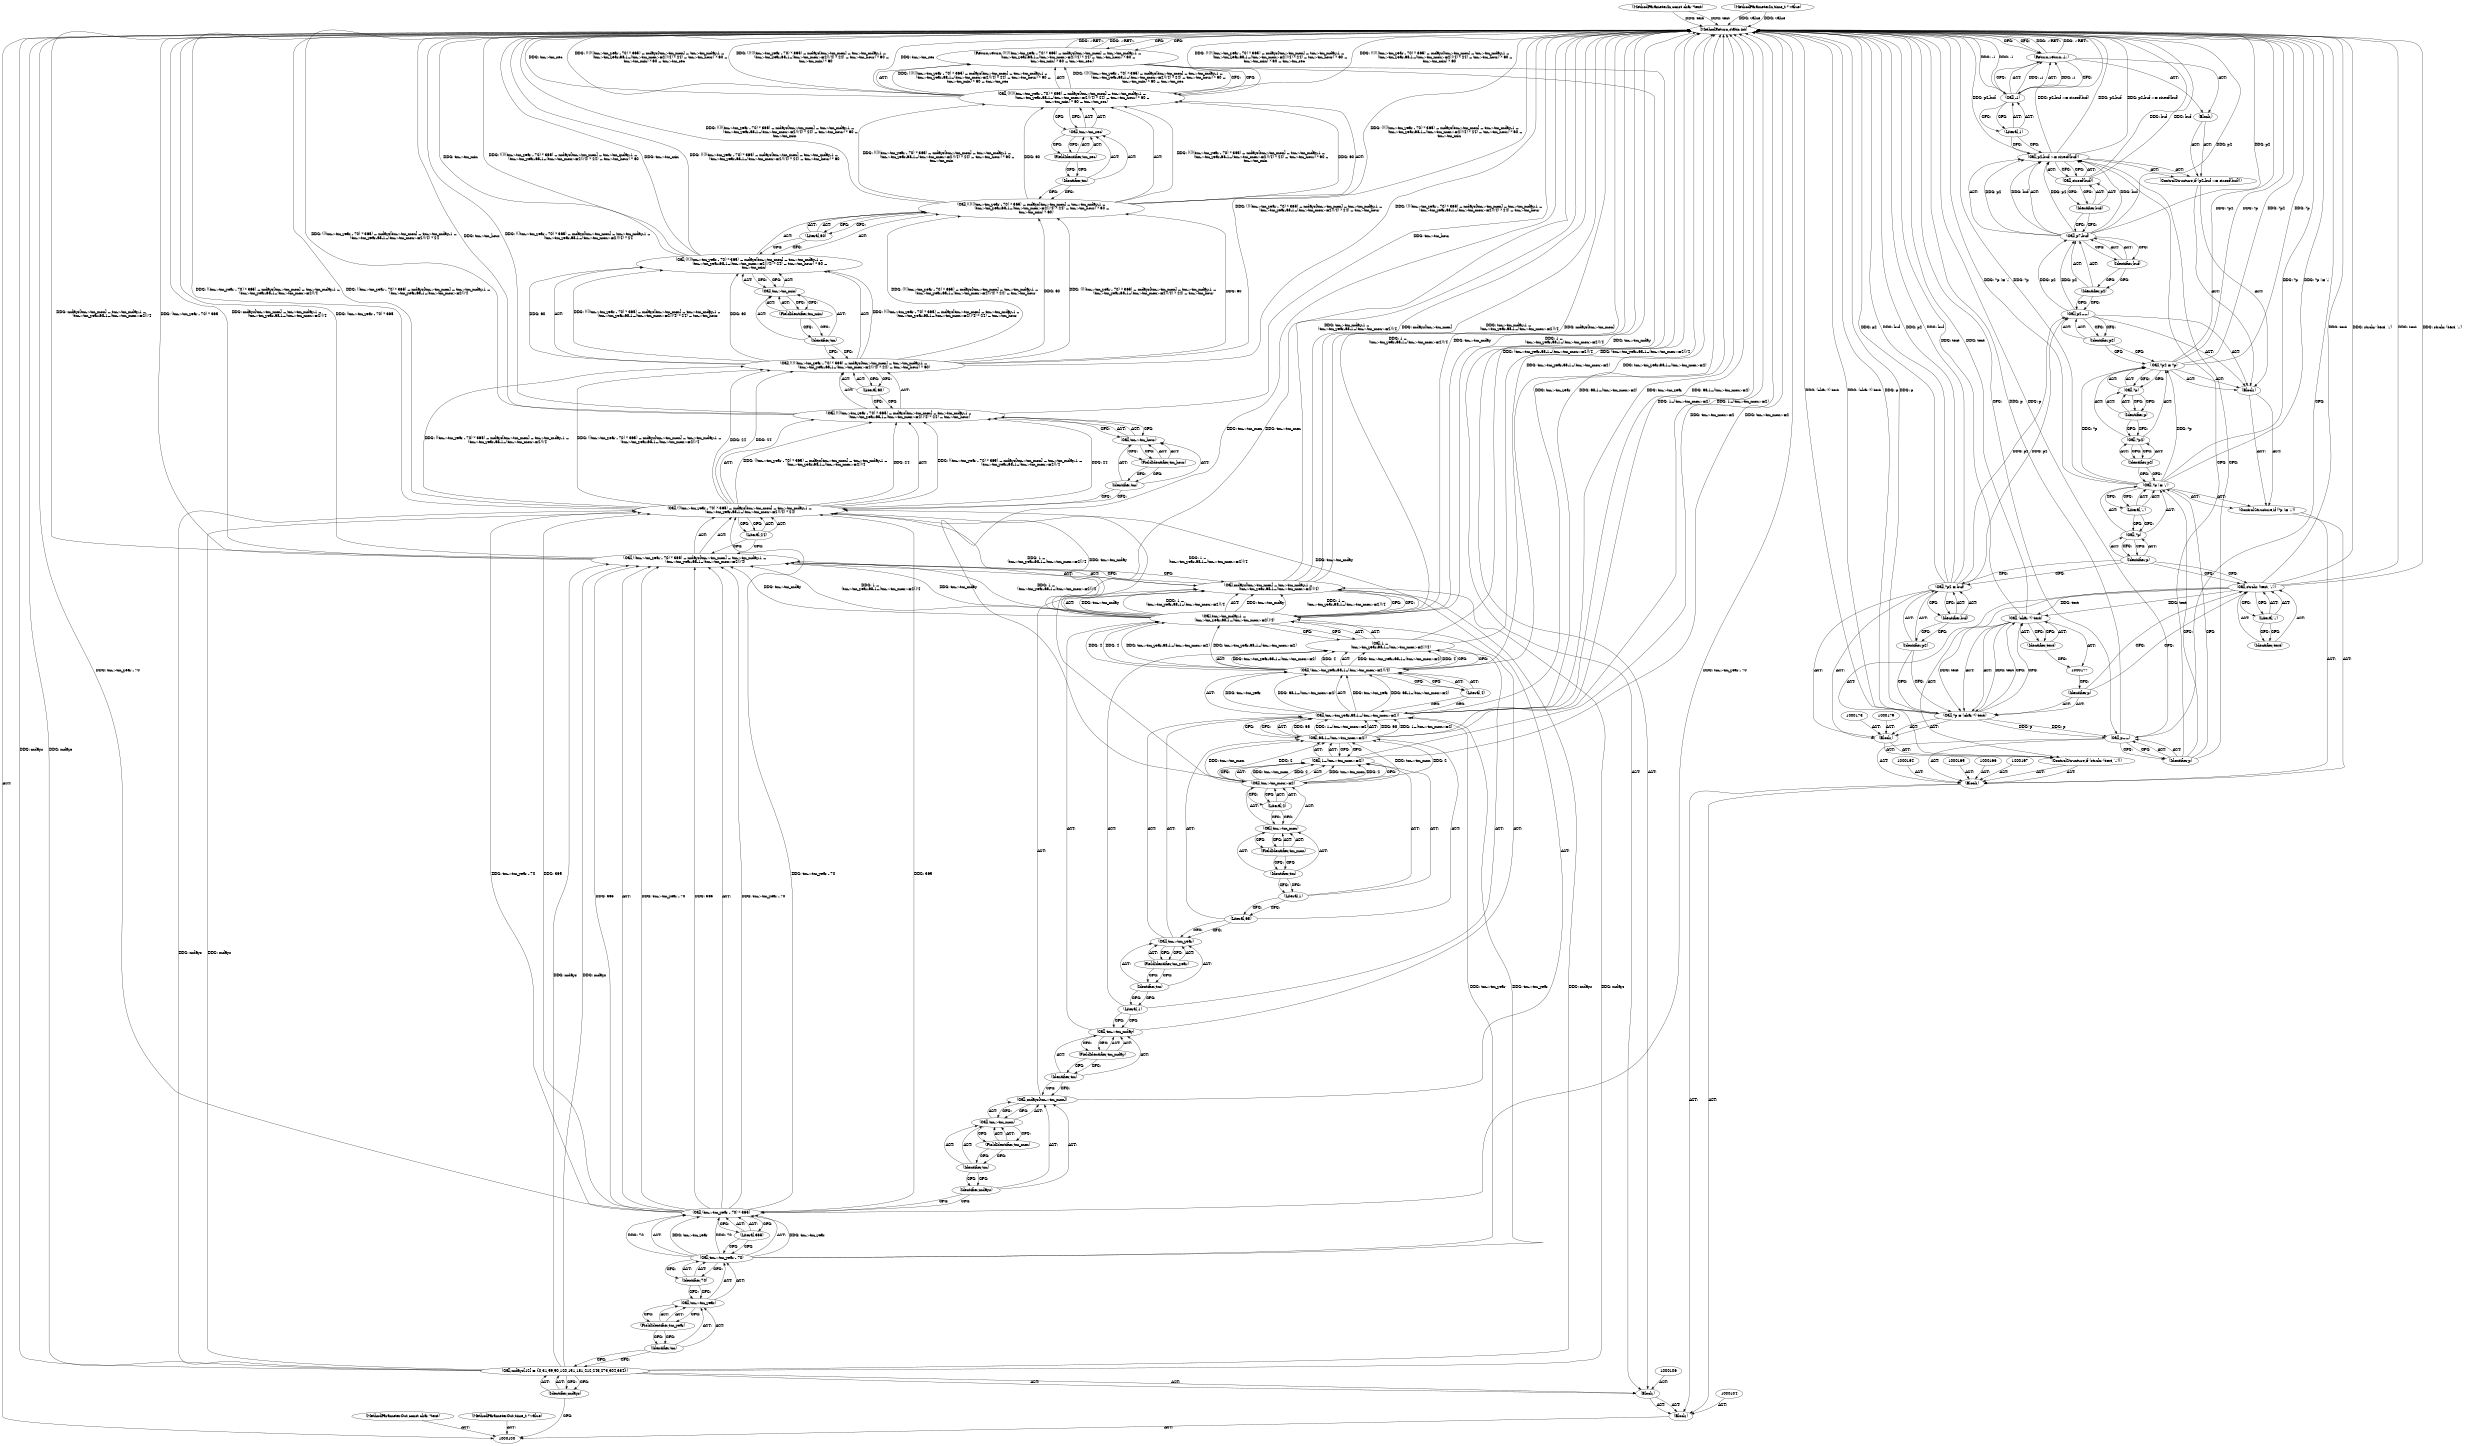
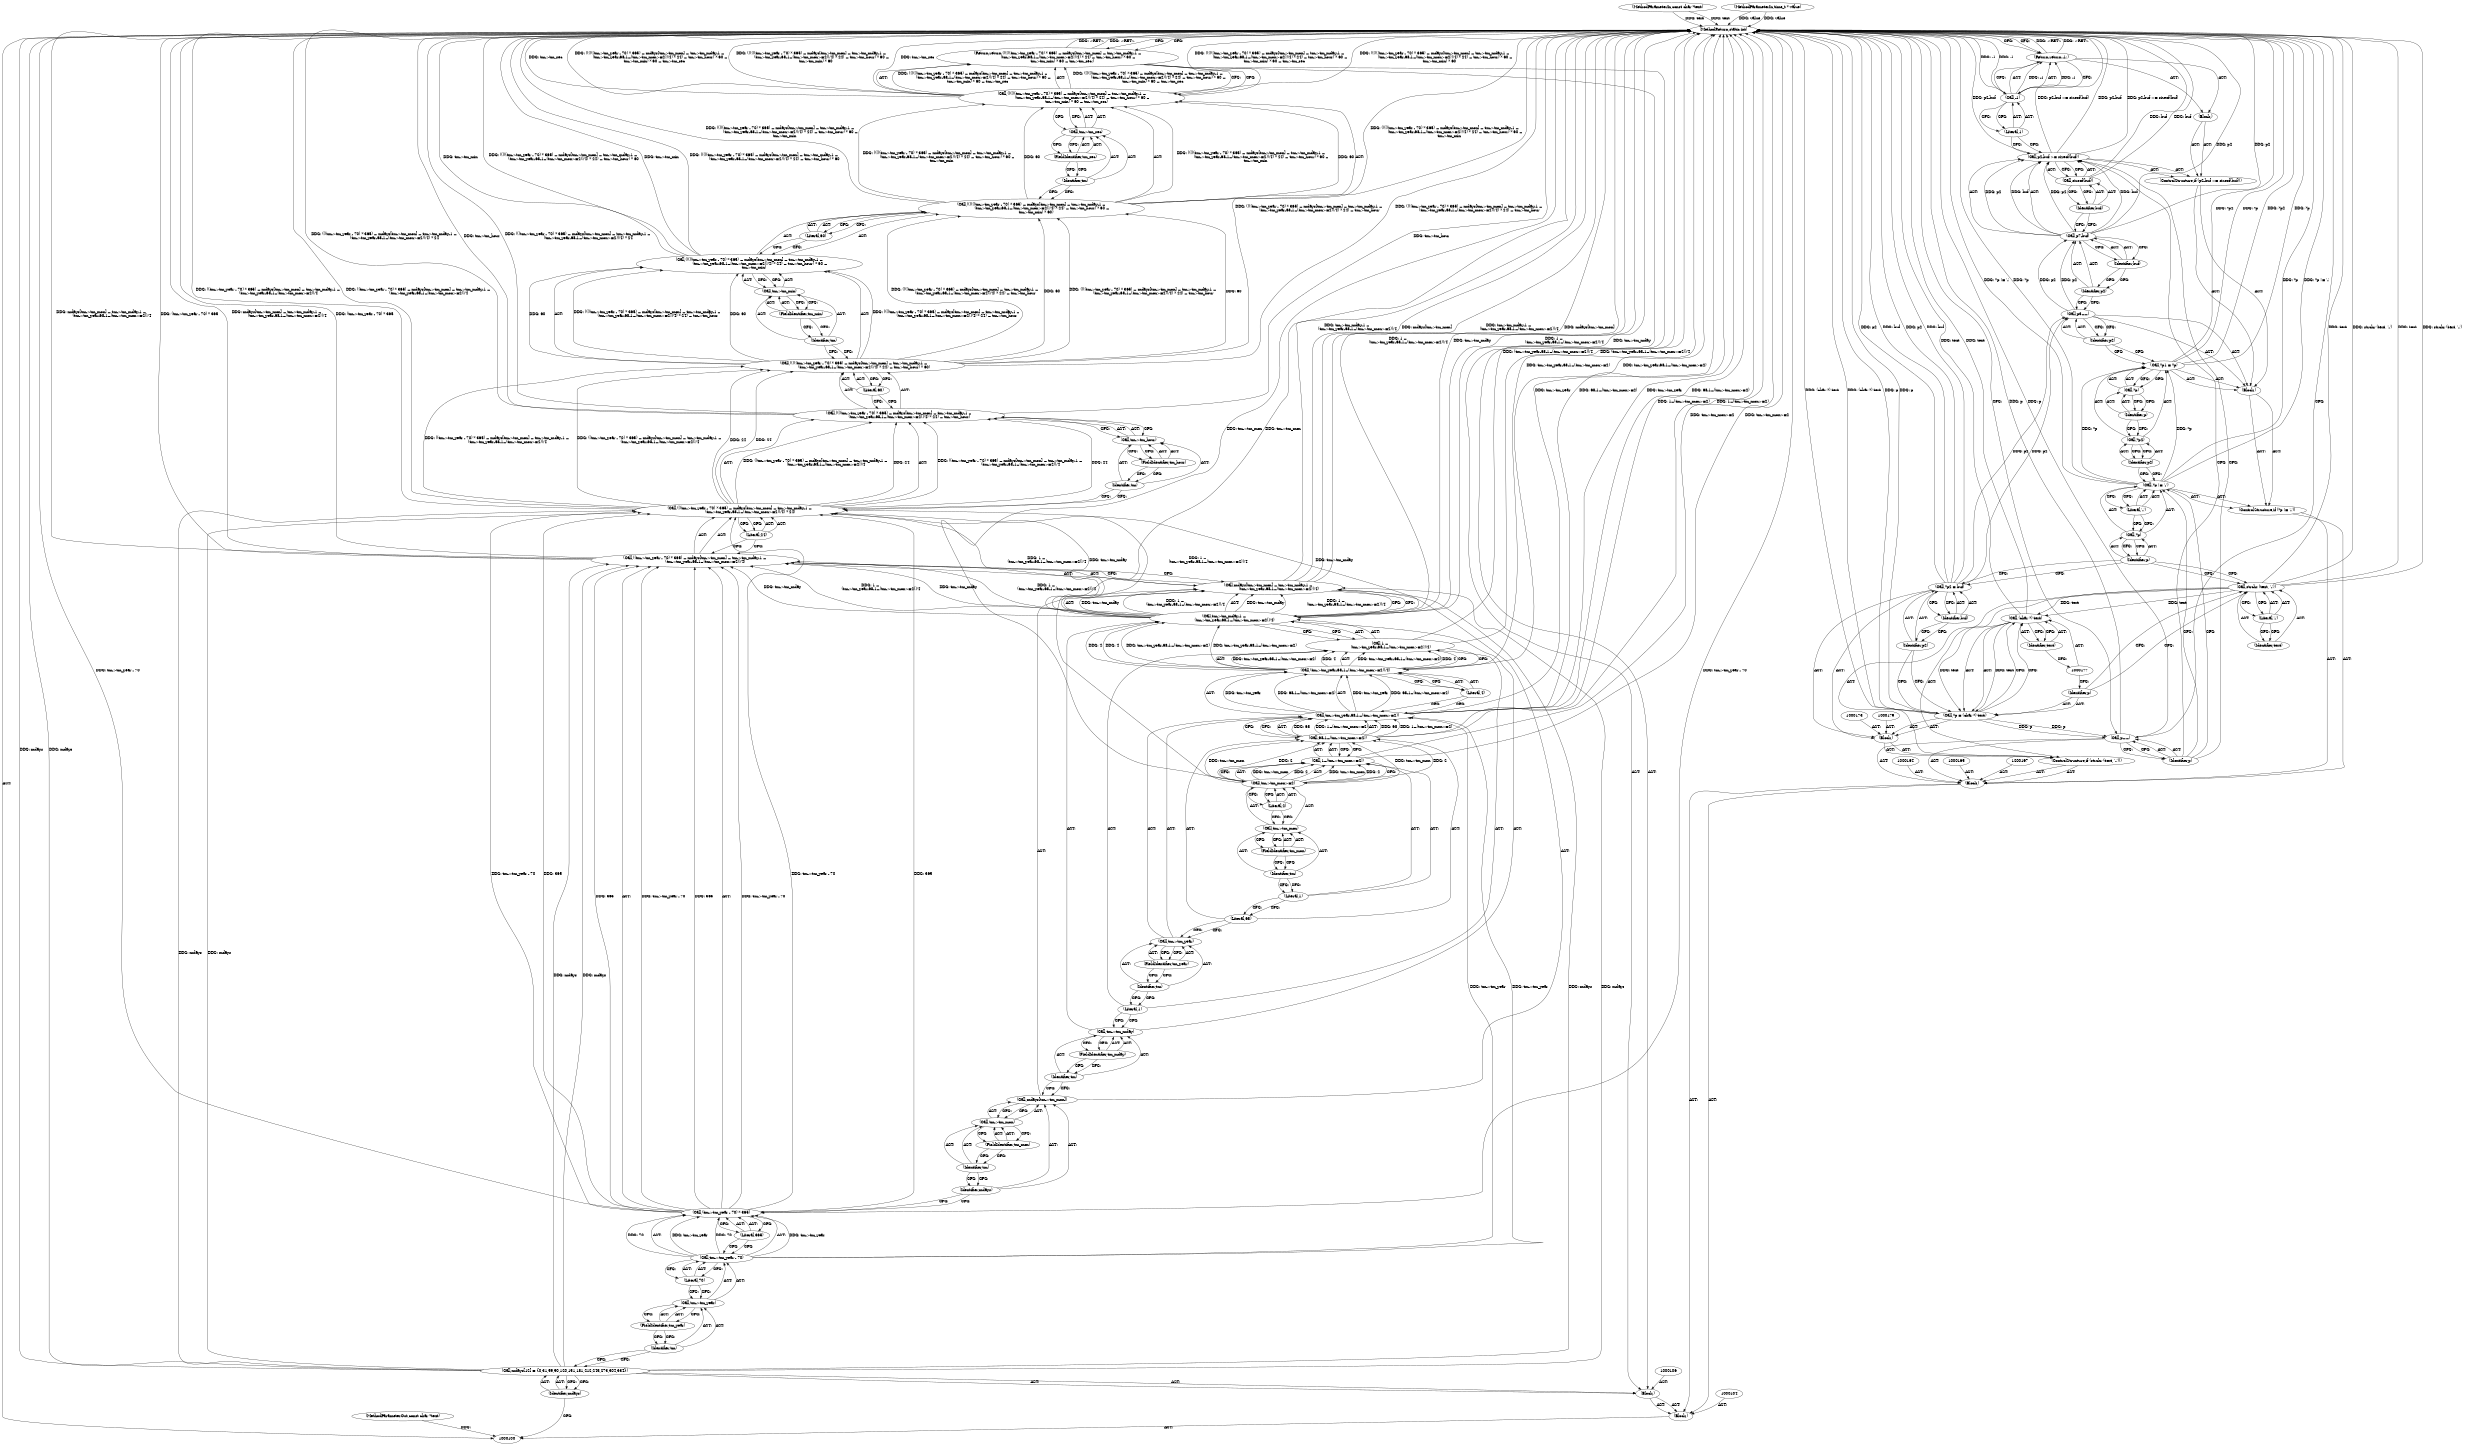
node "(Call,p2++)": label "(Call,p2++)" -> "(Call,p3++)"
node "(Call,*p2 = *p)": label "(Call,*p2 = *p)" -> "(Call,*p1 = *p)"
edge "(Call,(char *) text)" -> "1000177": reversed
node "1000166": removed
node "(Identifier,70)": label "(Identifier,70)" -> "(Literal,70)"
node "(MethodParameterOut,time_t * value)": removed
edge "(MethodParameterOut,const char *text)" -> "1000100": label "AST: " -> "DDG: "
